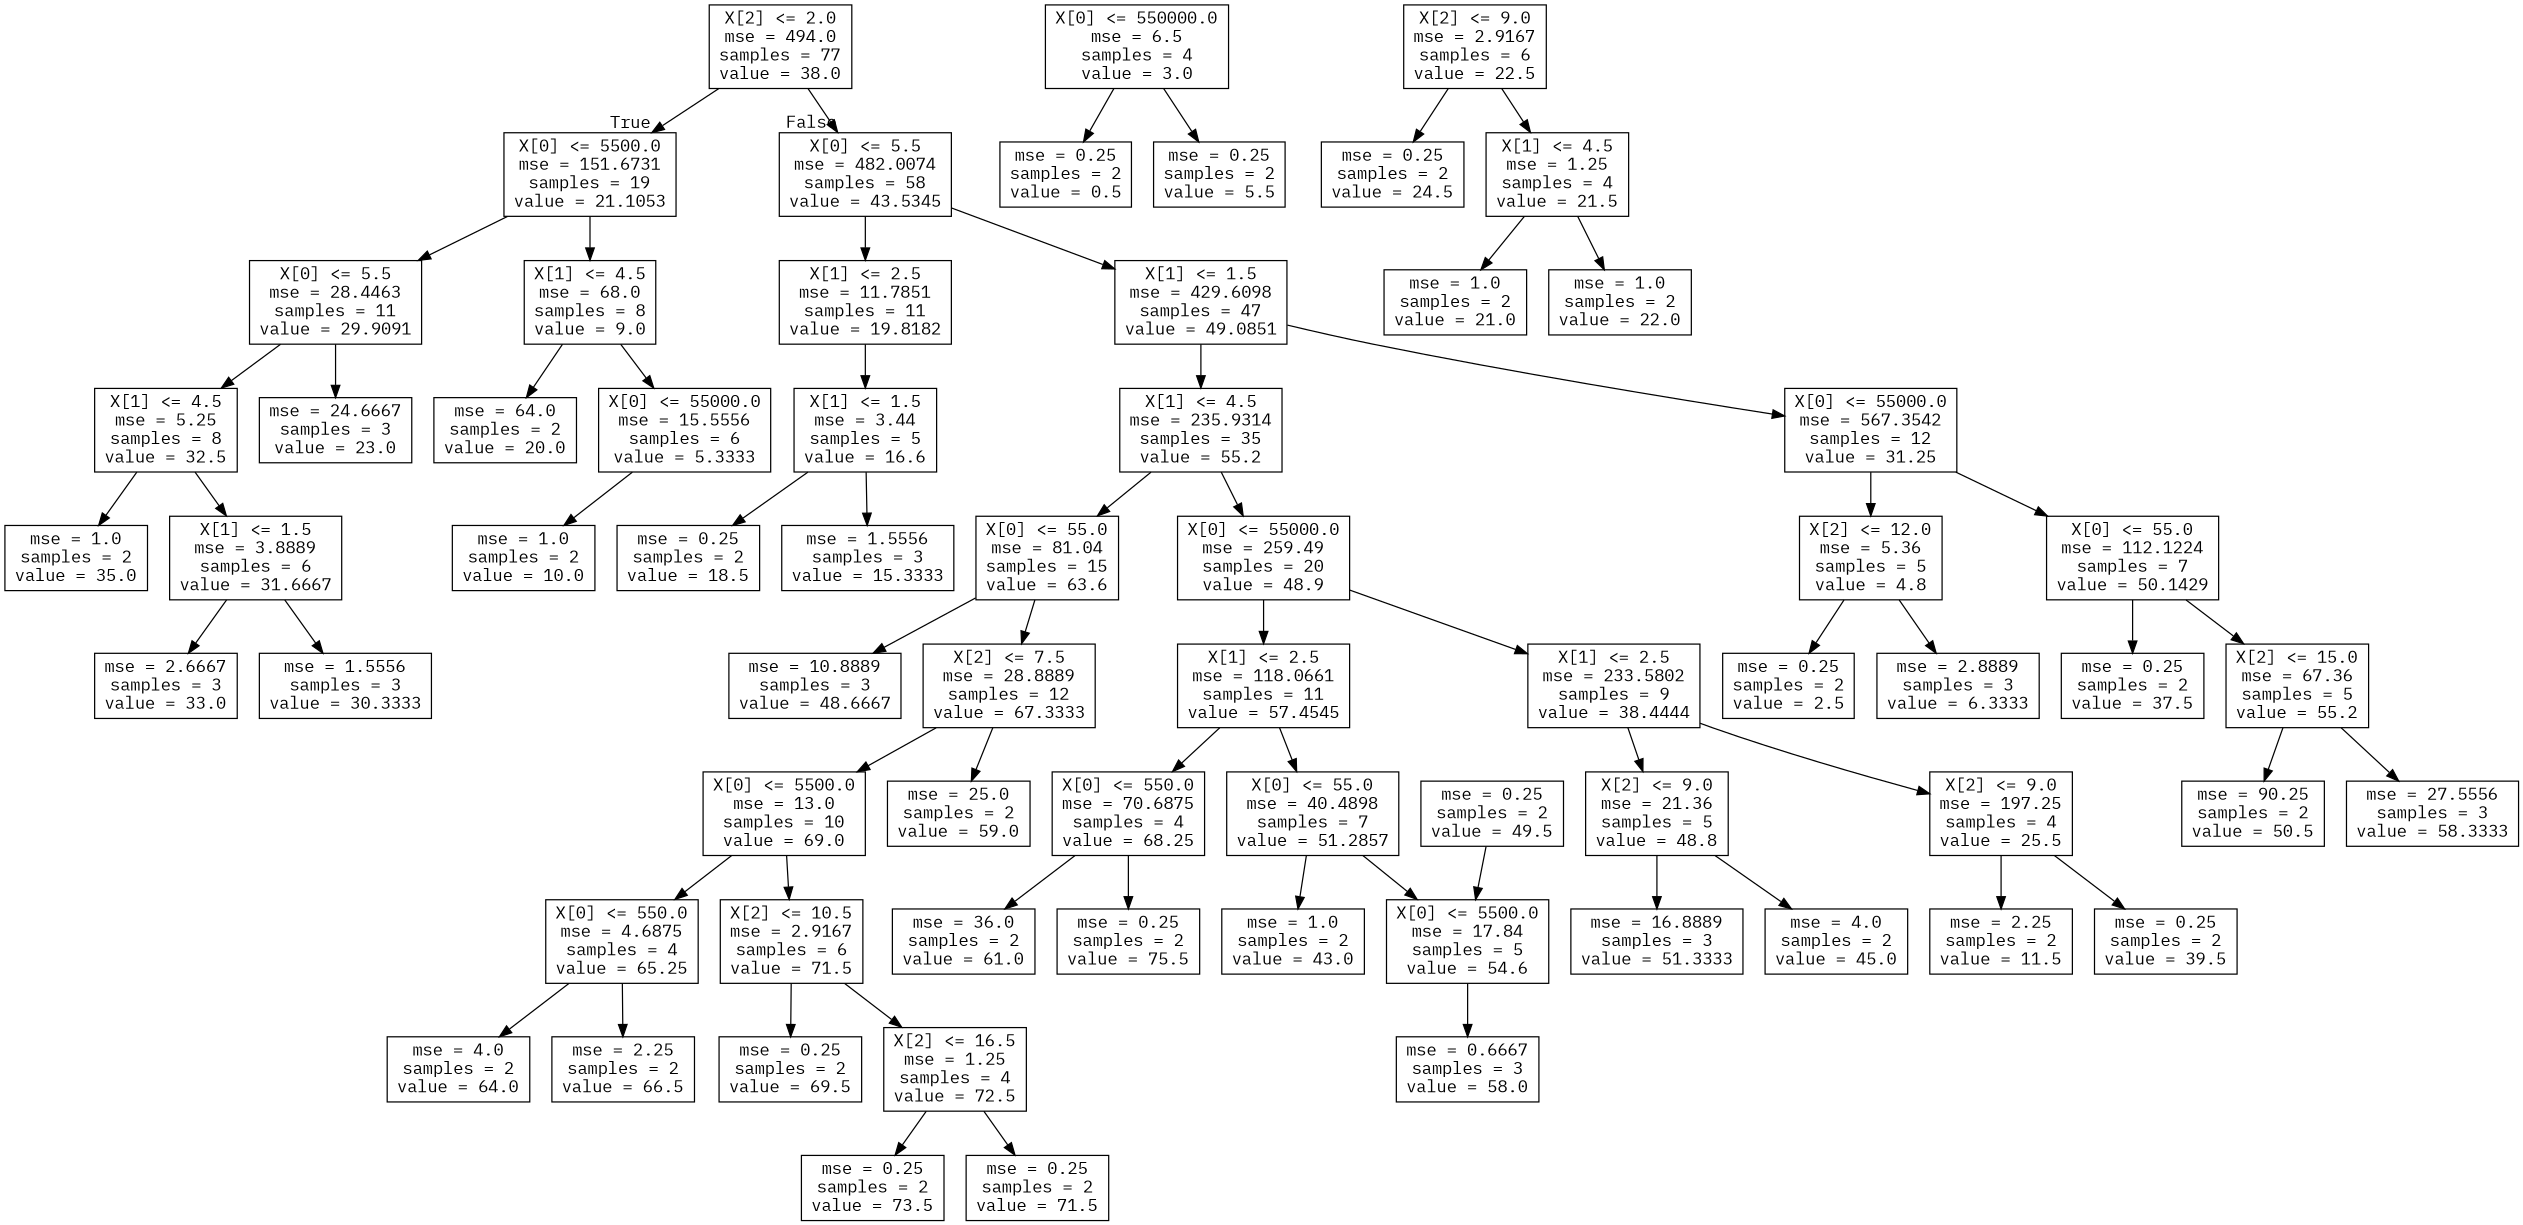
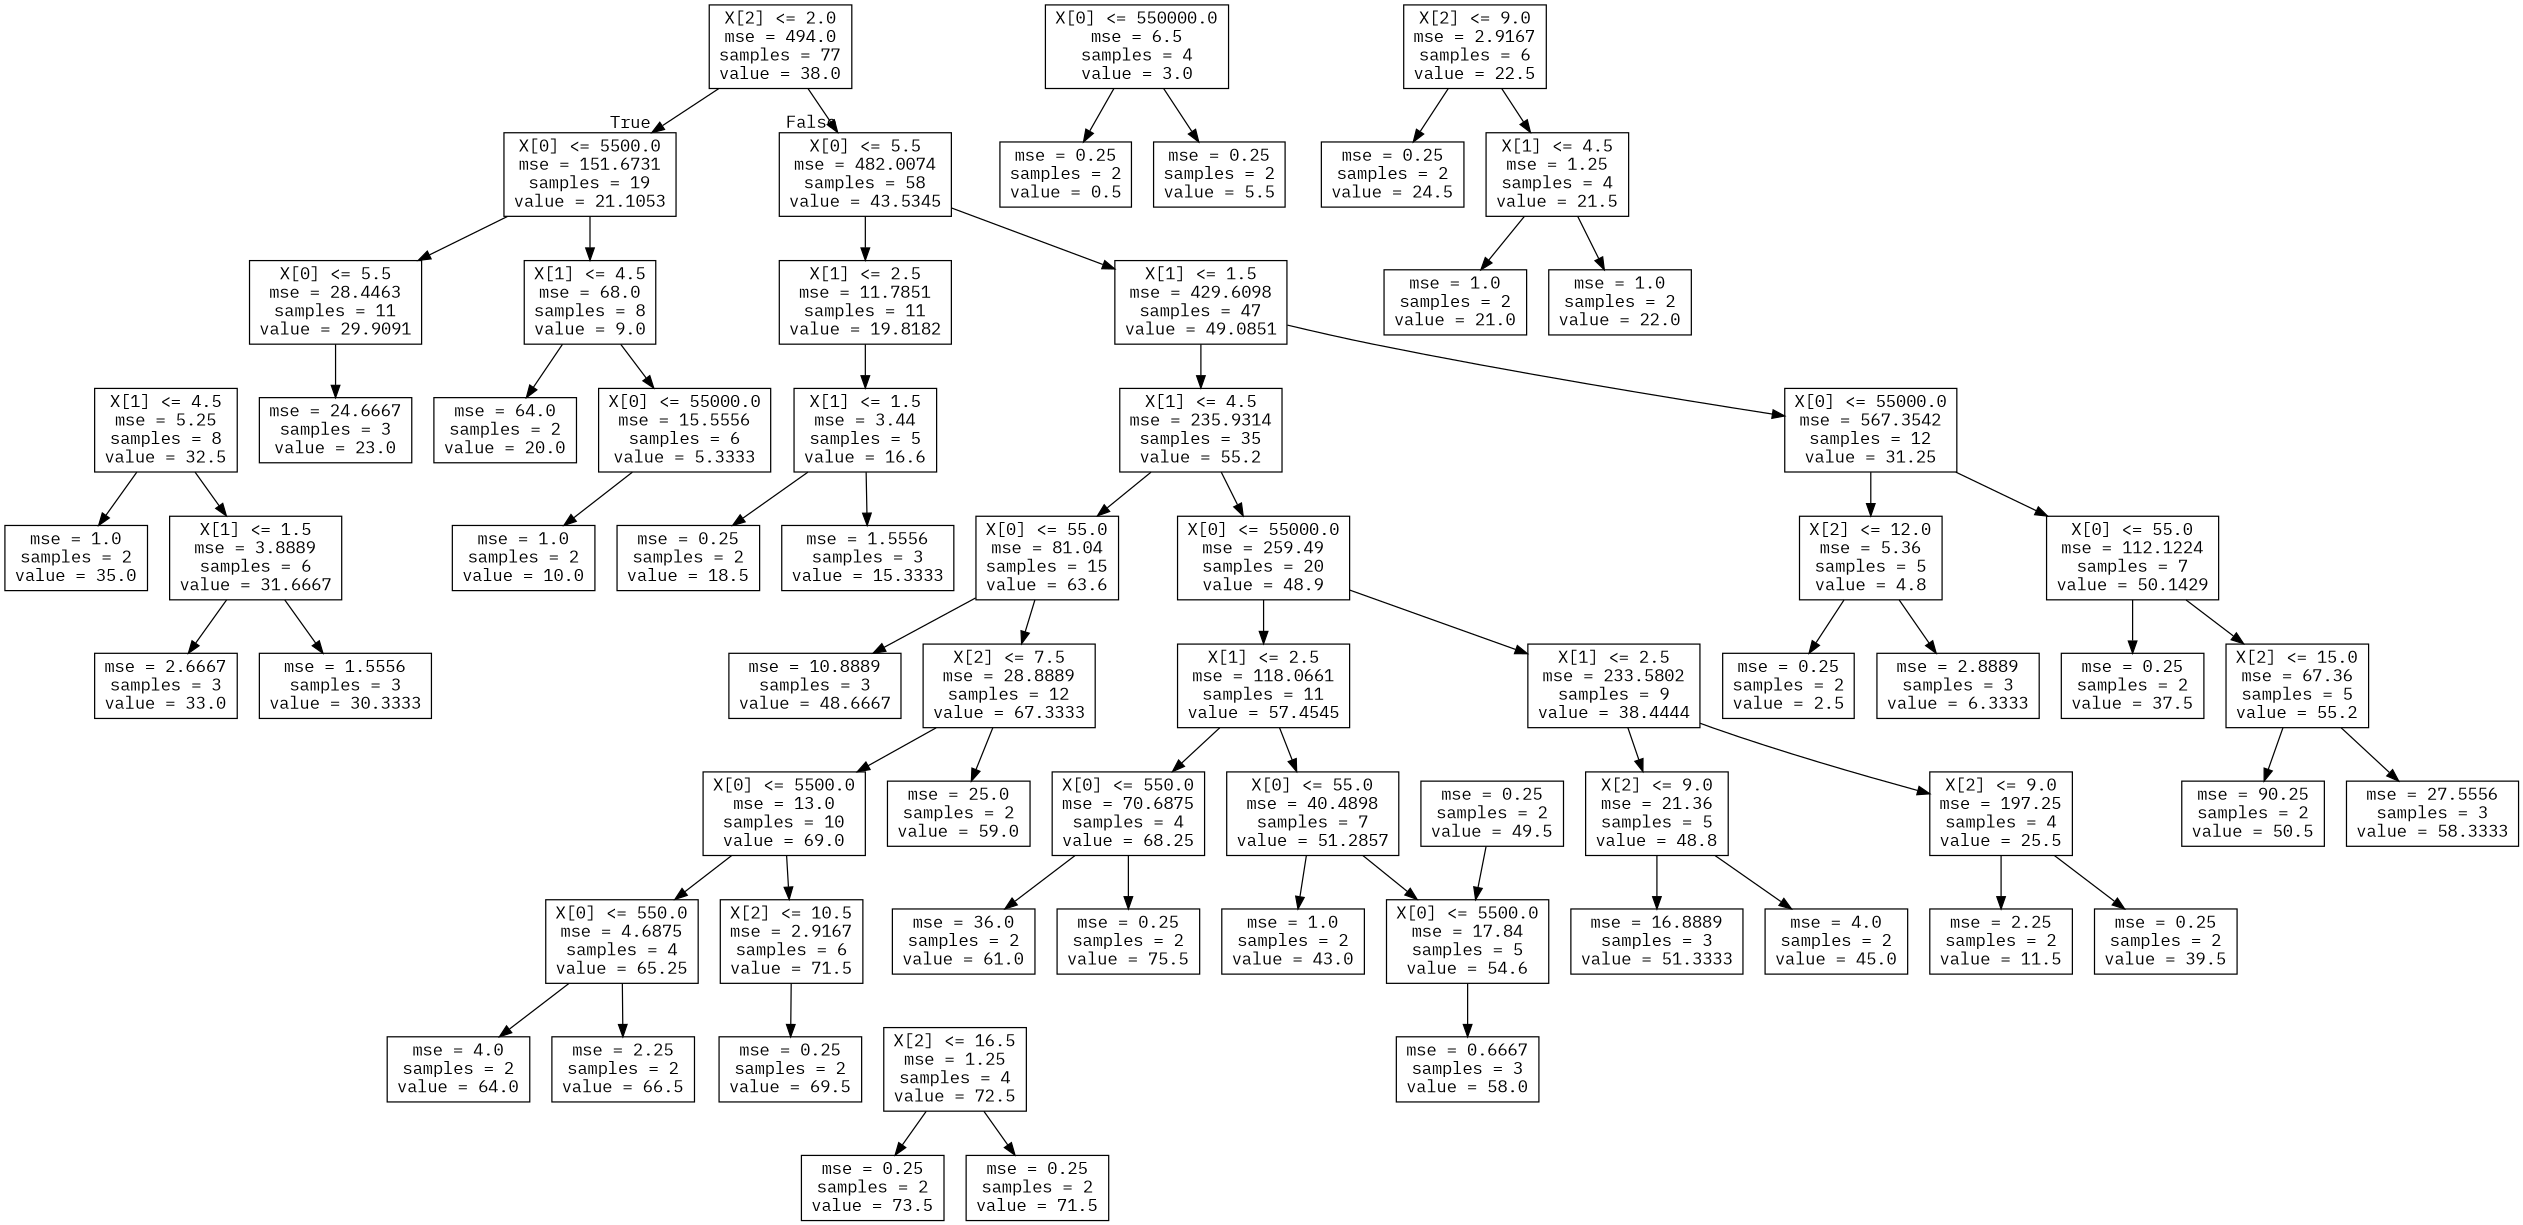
edge "X[0] <= 5.5 mse = 28.4463 samples = 11 value = 29.9091" -> "X[1] <= 4.5 mse = 5.25 samples = 8 value = 32.5": removed
edge "X[2] <= 10.5 mse = 2.9167 samples = 6 value = 71.5" -> "X[2] <= 16.5 mse = 1.25 samples = 4 value = 72.5": removed
